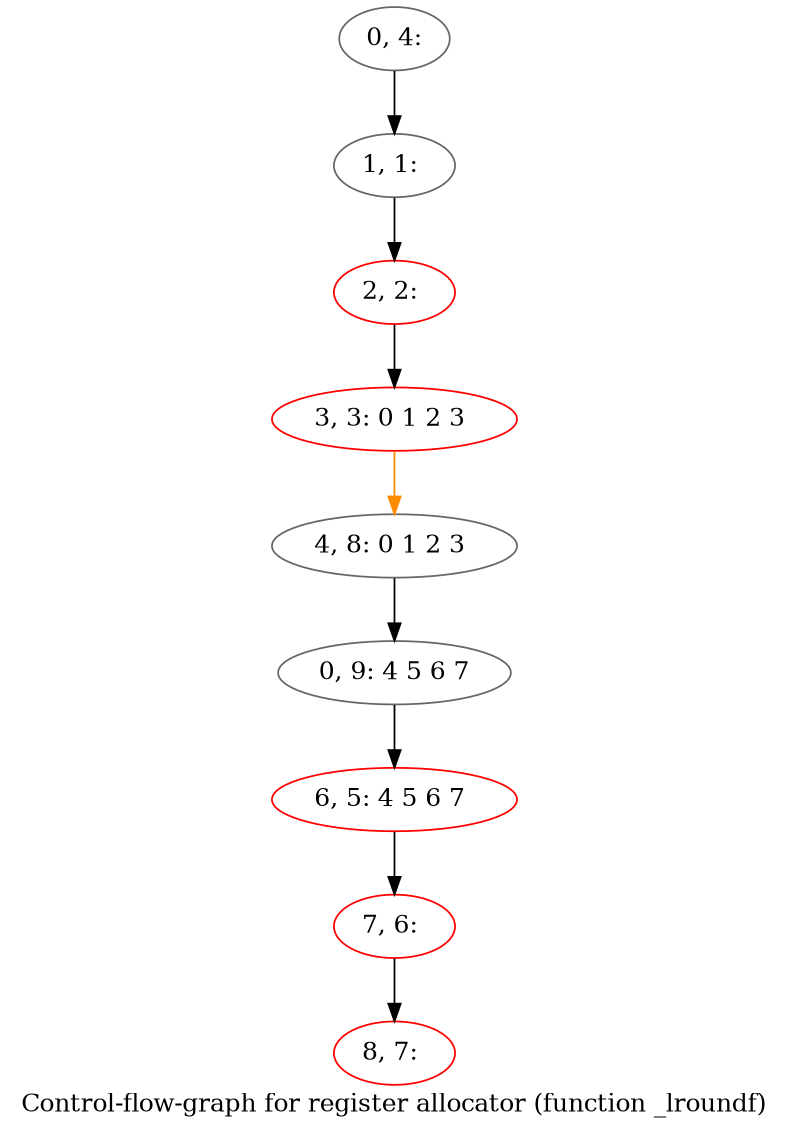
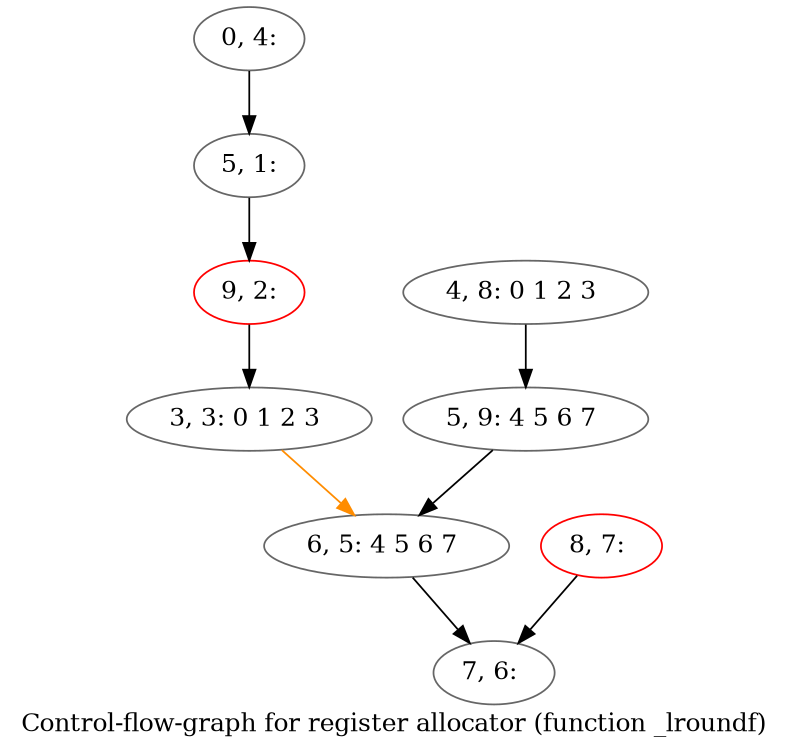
node "1, 1:": label "1, 1:" -> "5, 1:"
node "2, 2:": label "2, 2:" -> "9, 2:"
node "3, 3: 0 1 2 3": color red -> gray40
edge "3, 3: 0 1 2 3" -> "4, 8: 0 1 2 3": now "3, 3: 0 1 2 3" -> "6, 5: 4 5 6 7"
node "0, 9: 4 5 6 7": label "0, 9: 4 5 6 7" -> "5, 9: 4 5 6 7"
node "6, 5: 4 5 6 7": color red -> gray40
node "7, 6:": color red -> gray40
edge "7, 6:" -> "8, 7:": reversed
